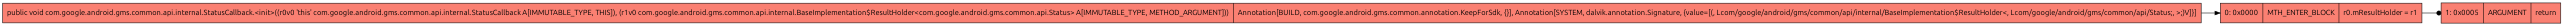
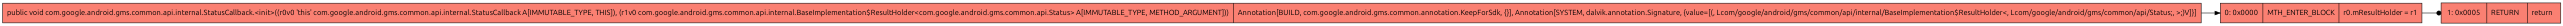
node "1: 0x0005": text "ARGUMENT" -> "RETURN"
